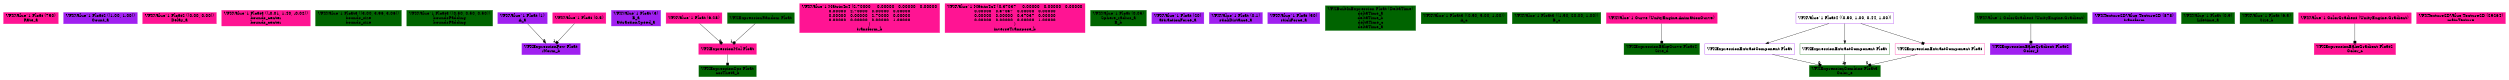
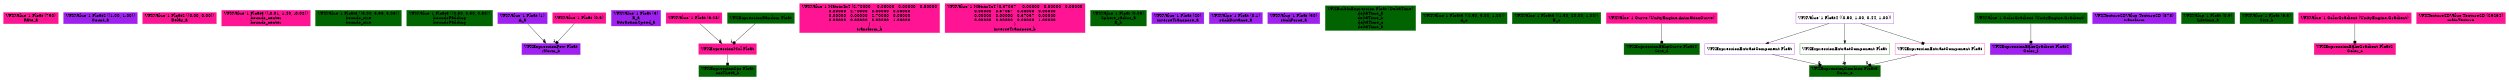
node "VFXValue`1 Float (20) attractionForce_a": label "VFXValue`1 Float (20) attractionForce_a" -> "VFXValue`1 Float (20) inverseTranspose_a"
edge "VFXValue`1 Float (6.28)" -> "VFXExpressionMul Float": arrowhead box -> normal
